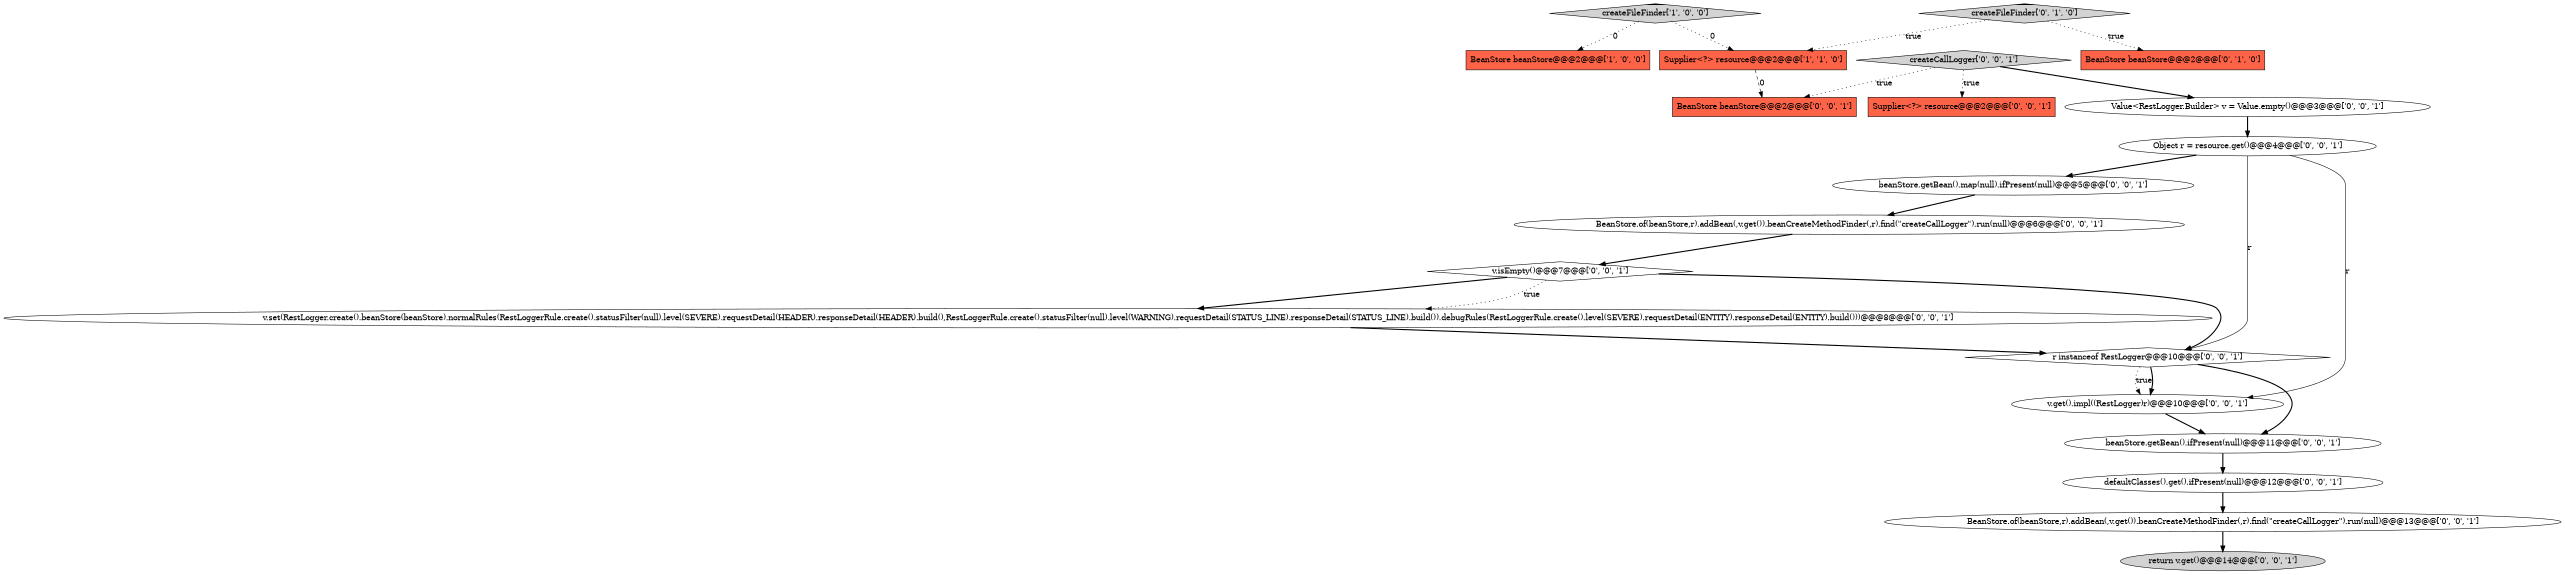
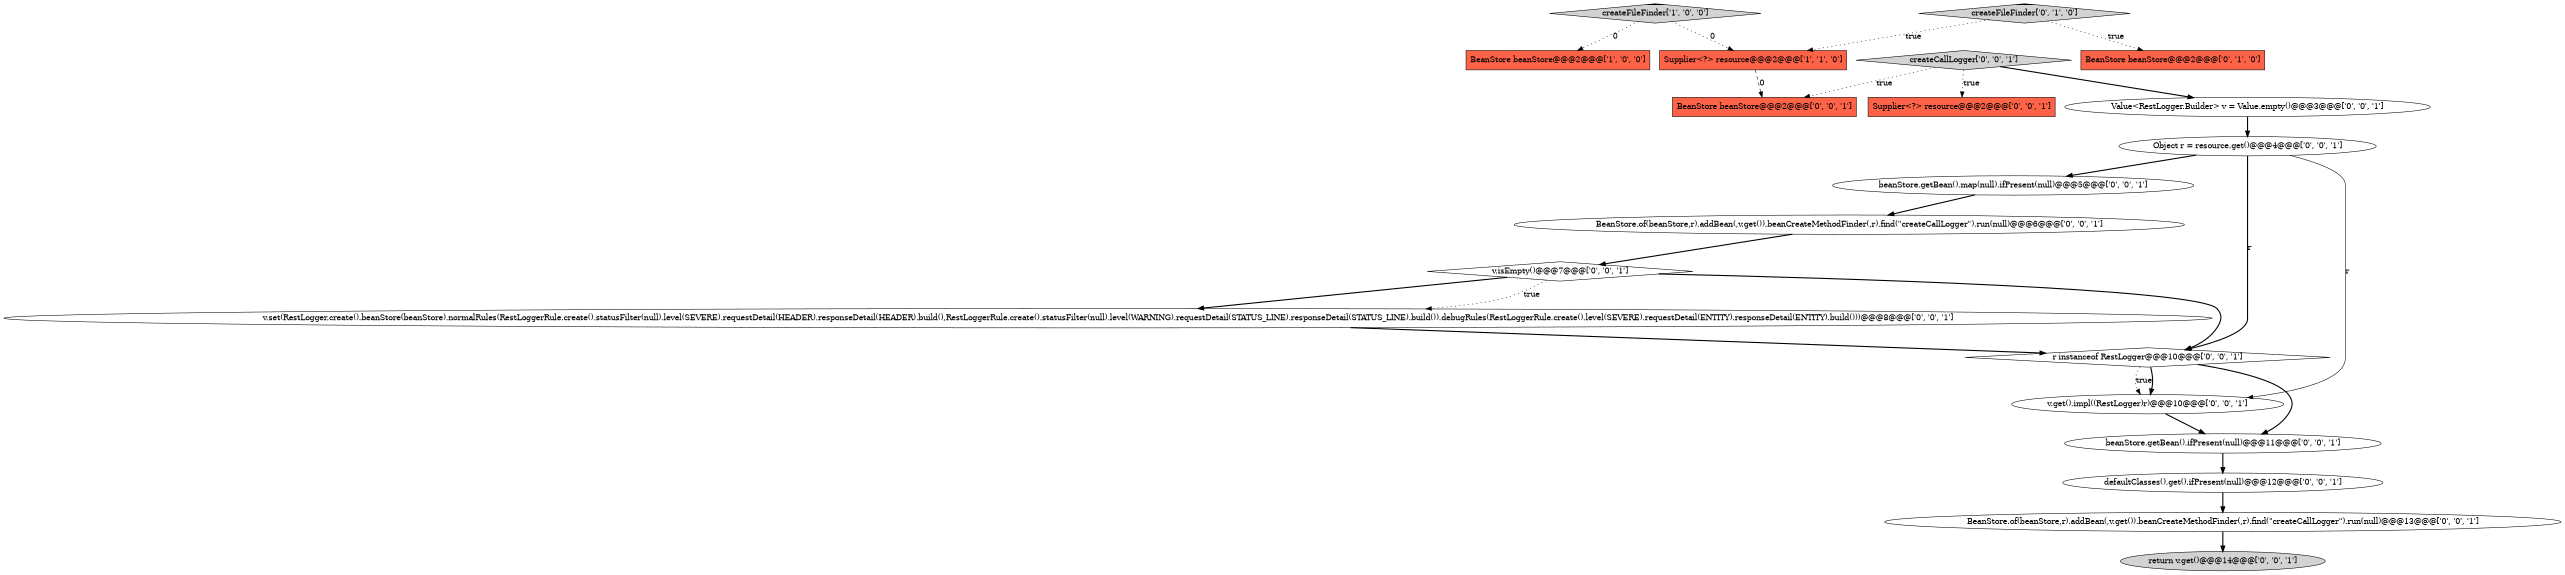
edge "Object r = resource.get()@@@4@@@['0', '0', '1']" -> "r instanceof RestLogger@@@10@@@['0', '0', '1']": style solid -> bold
